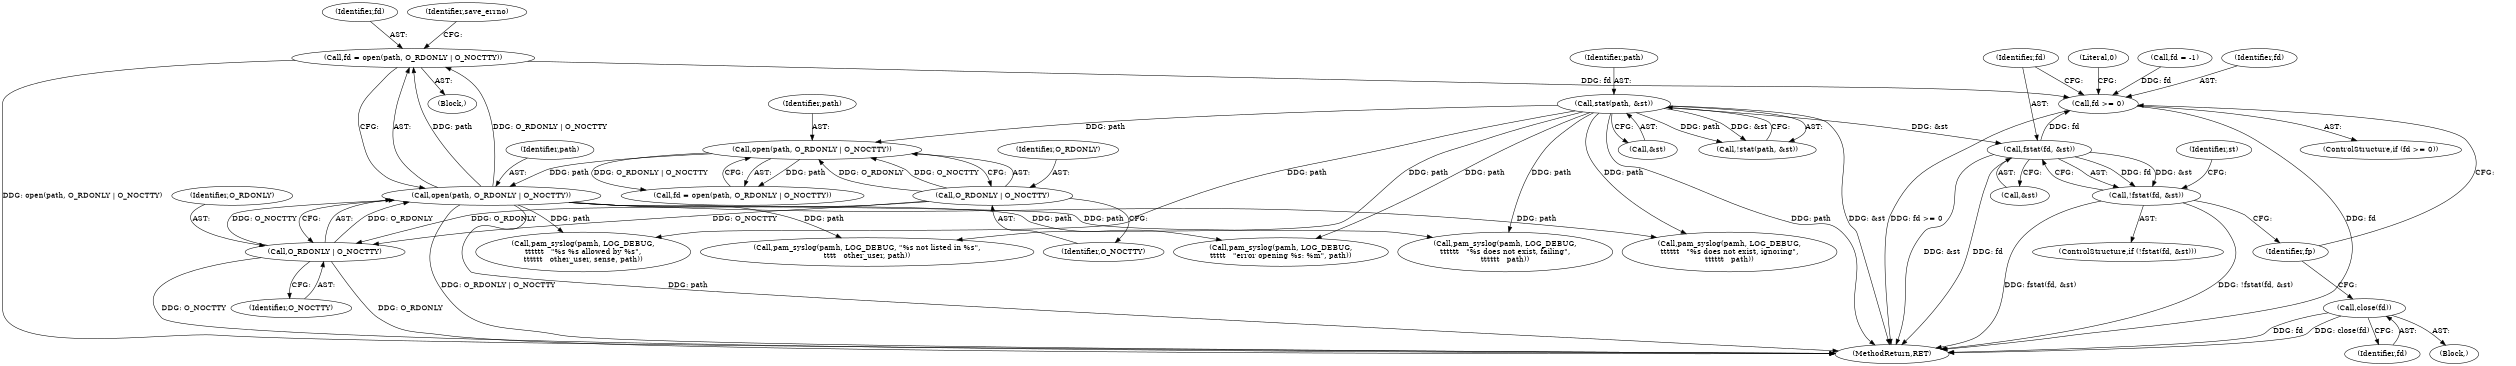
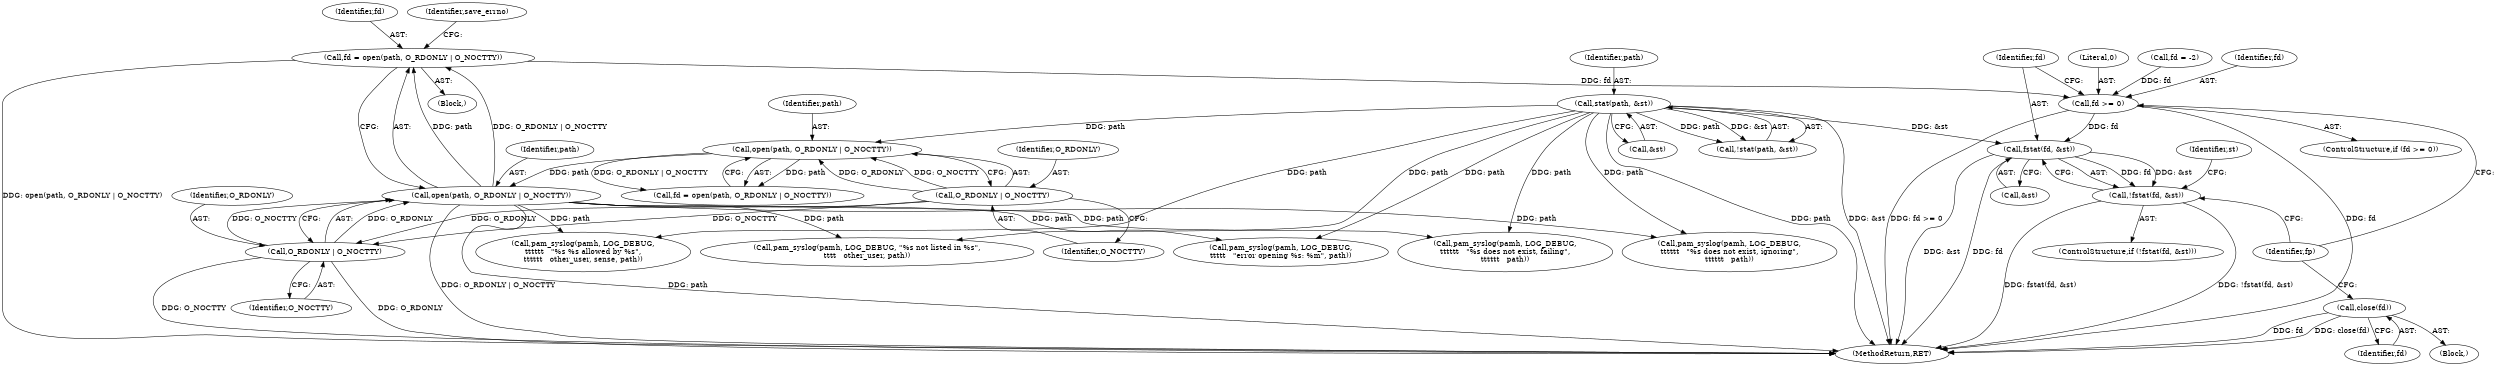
node "(Call,fd = -1)": label "(Call,fd = -1)" -> "(Call,fd = -2)"
edge "(Literal,0)" -> "(Call,fd >= 0)": label "CFG: " -> "AST: "
edge "(Call,fstat(fd, &st))" -> "(Call,fd >= 0)": reversed
edge "(Call,!stat(path, &st))" -> "(Call,stat(path, &st))": label "CFG: " -> "AST: "
edge "(Call,!fstat(fd, &st))" -> "(Identifier,fp)": reversed
